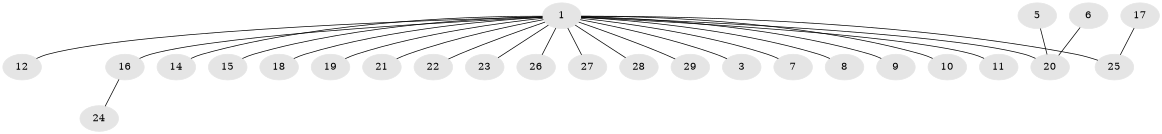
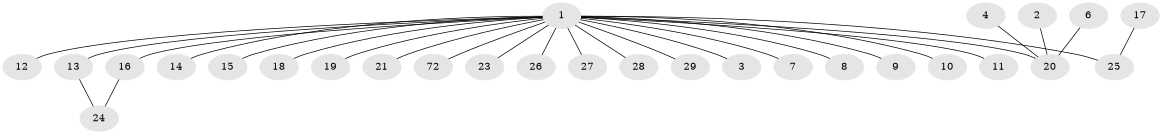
node "4": added
node "5": label "5" -> "2"
node "13": added
node "22": label "22" -> "72"
